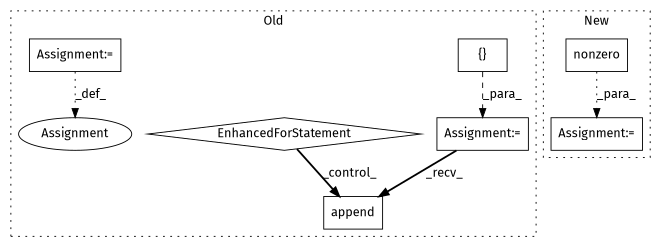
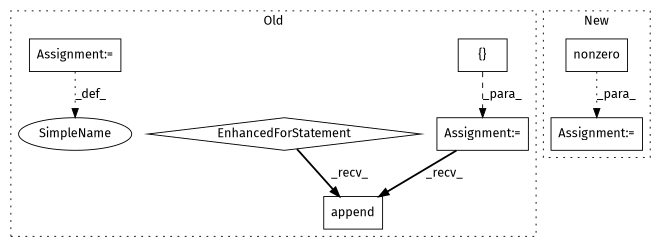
node "Assignment": label "Assignment" -> "SimpleName"
edge "EnhancedForStatement" -> "append": label "_control_" -> "_recv_"
